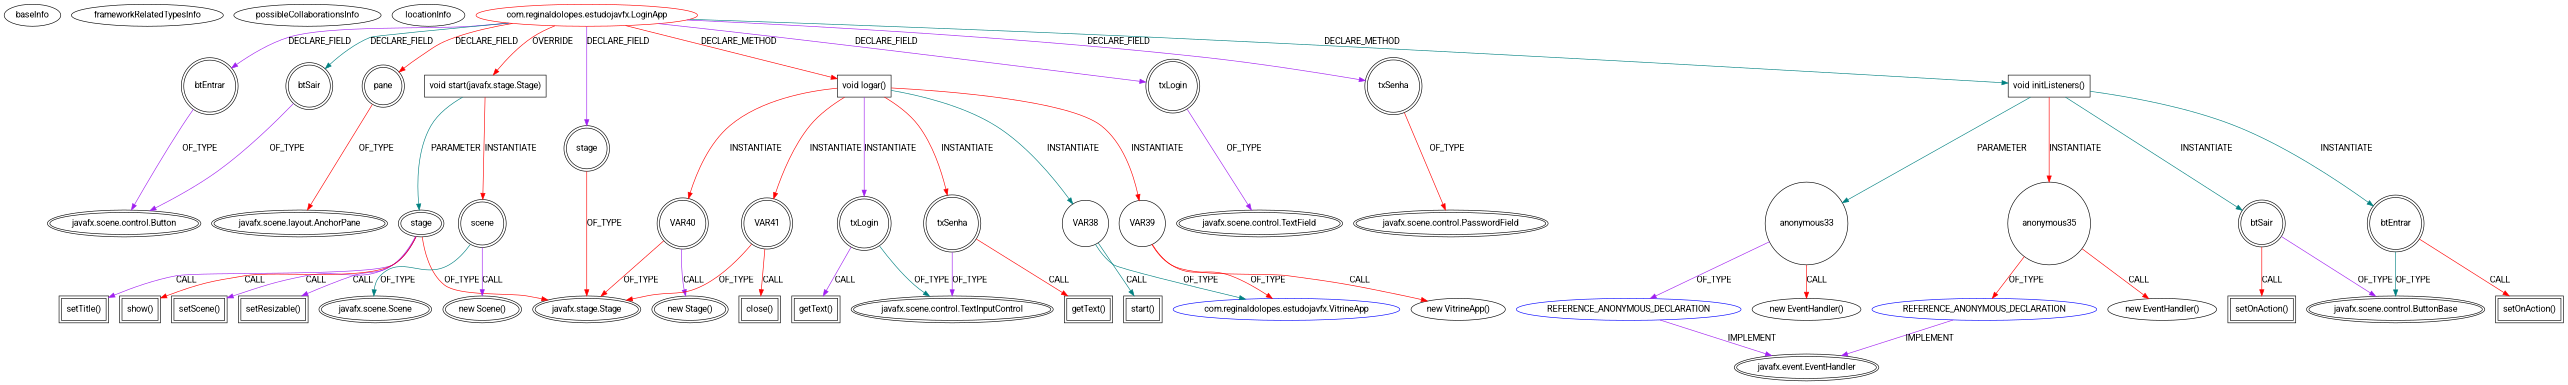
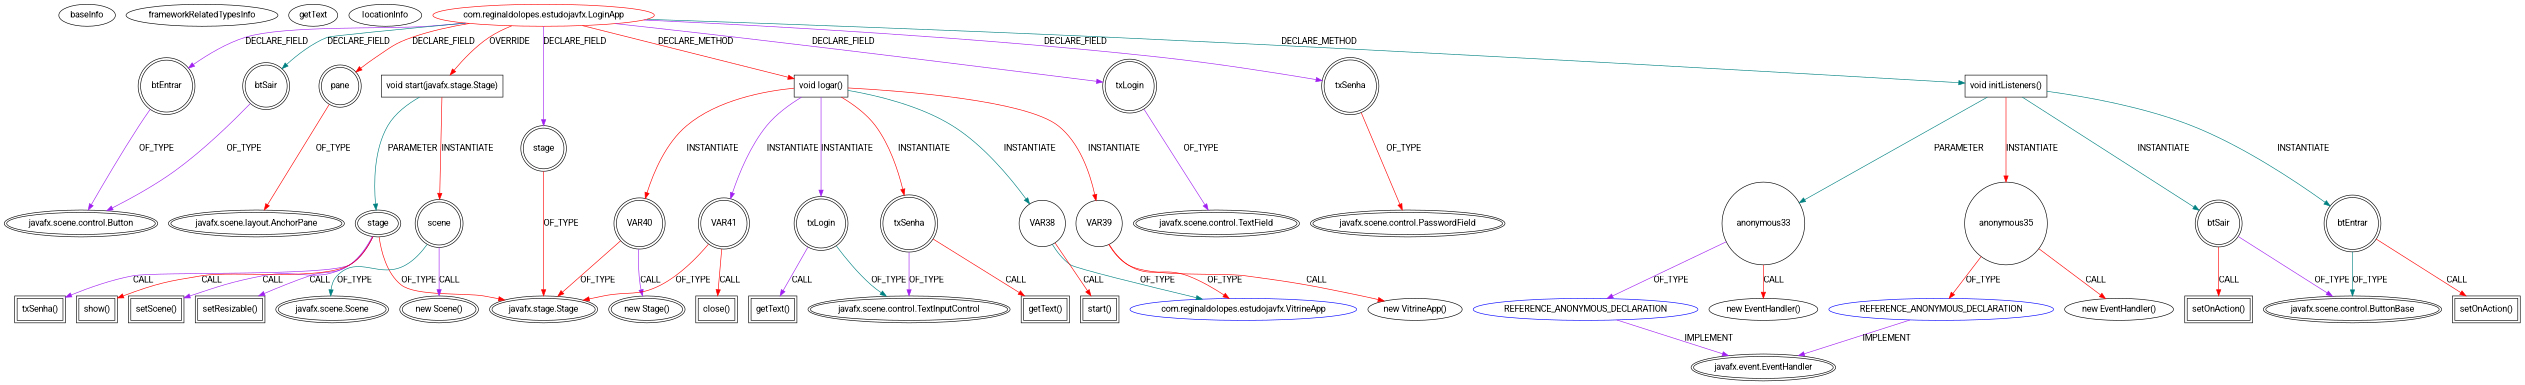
node "possibleCollaborationsInfo": label "possibleCollaborationsInfo" -> "getText"
edge "void logar()" -> "VAR41": color red -> purple
edge "VAR38" -> "start()": color teal -> red
node "setTitle()": label "setTitle()" -> "txSenha()"
